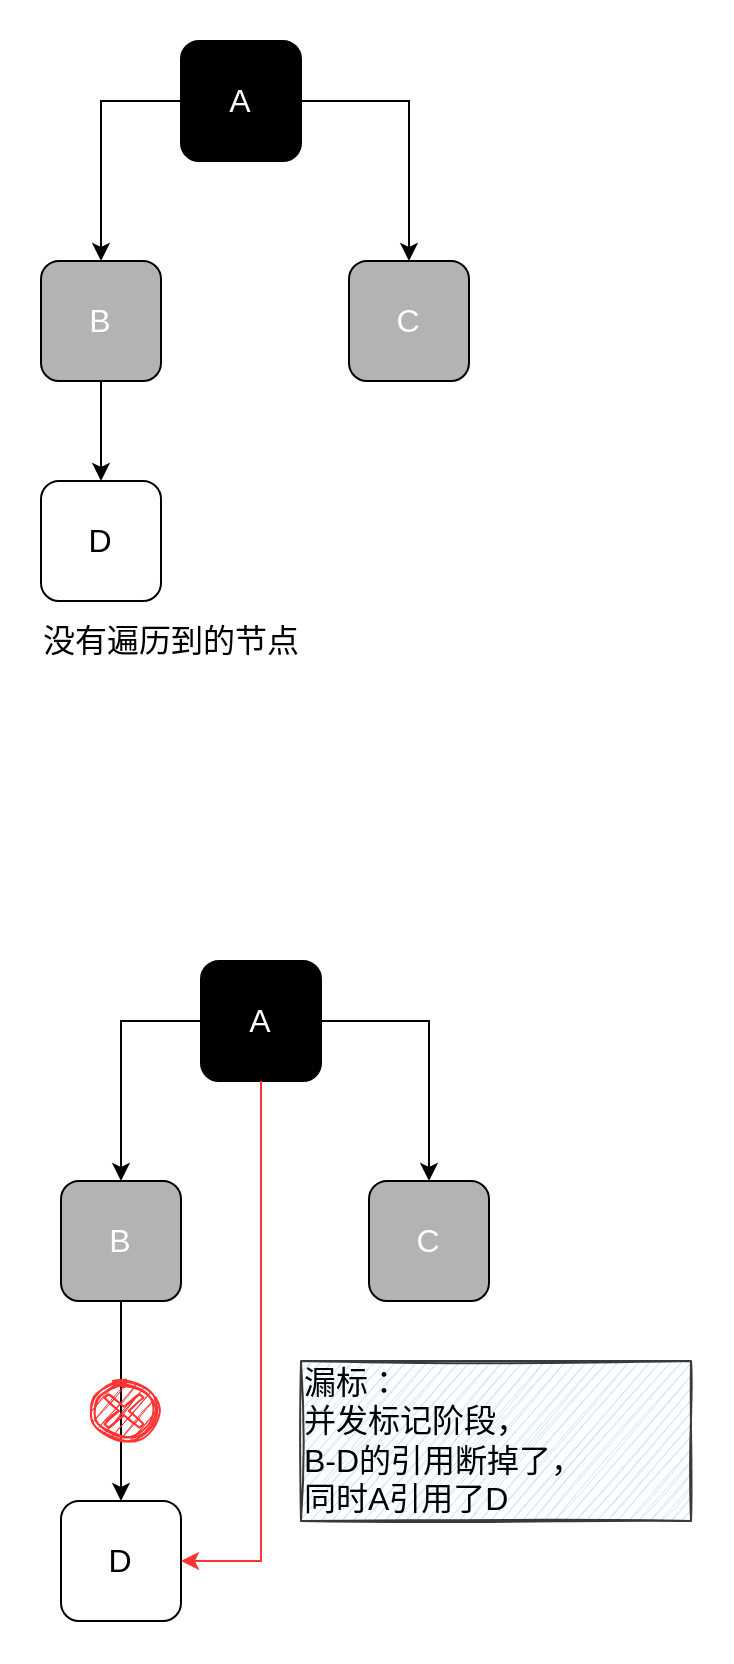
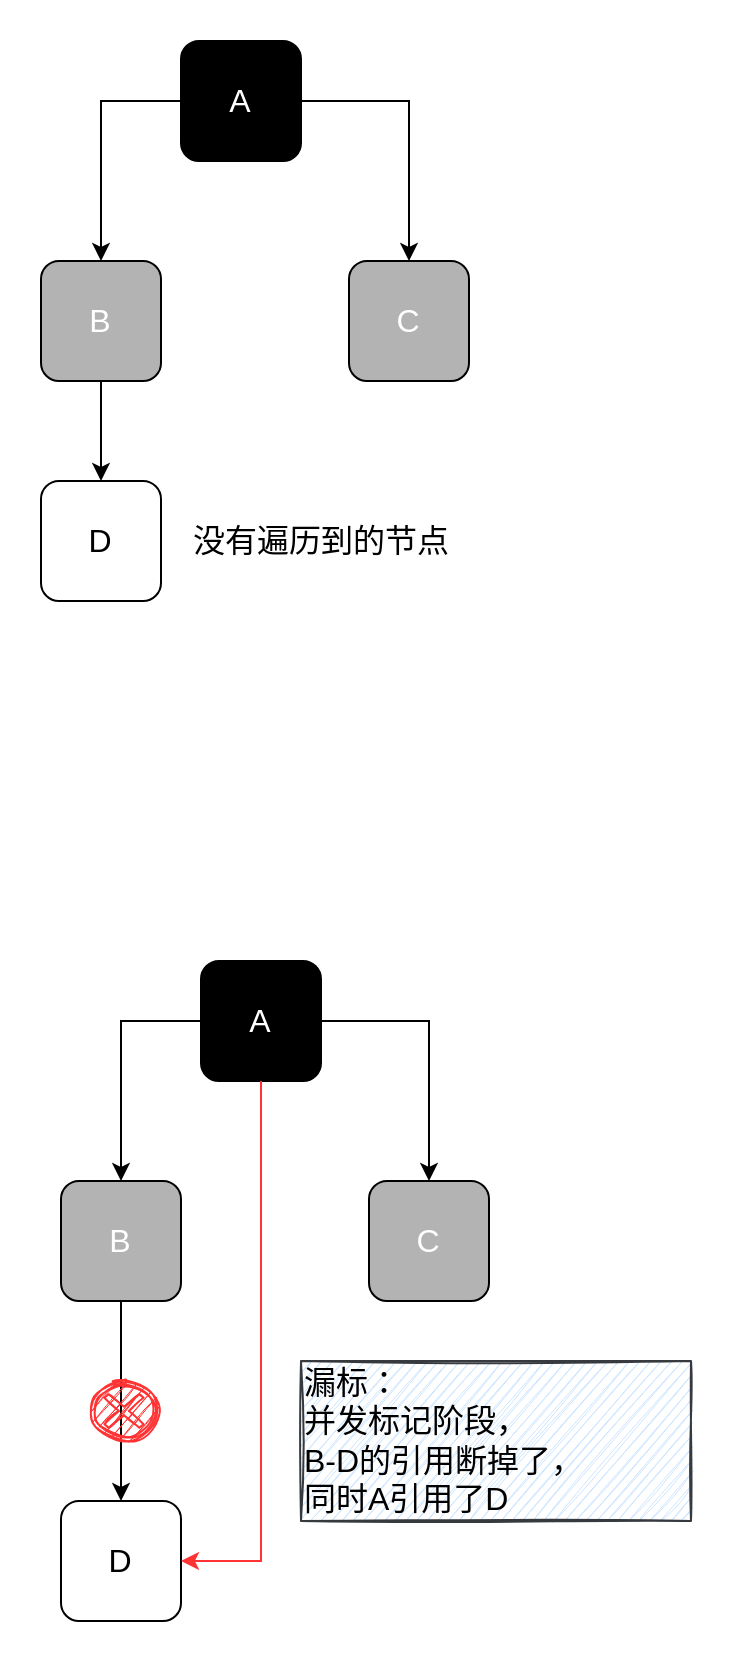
node "没有遍历到的节点": moved (171, 641) -> (321, 541)
